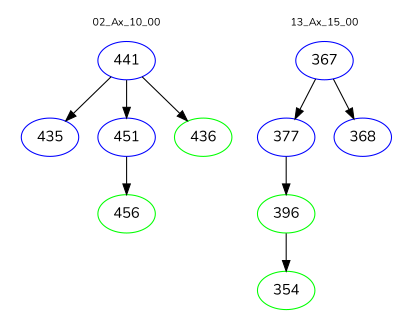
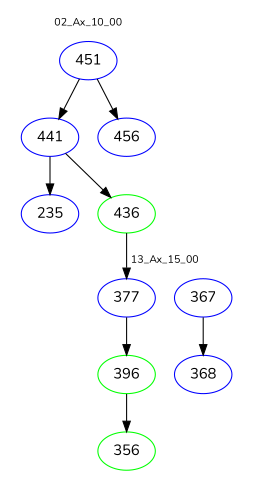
edge "441" -> "451": reversed
edge "367" -> "377": now "436" -> "377"
node "435": label "435" -> "235"
node "456": color green -> blue
node "354": label "354" -> "356"
